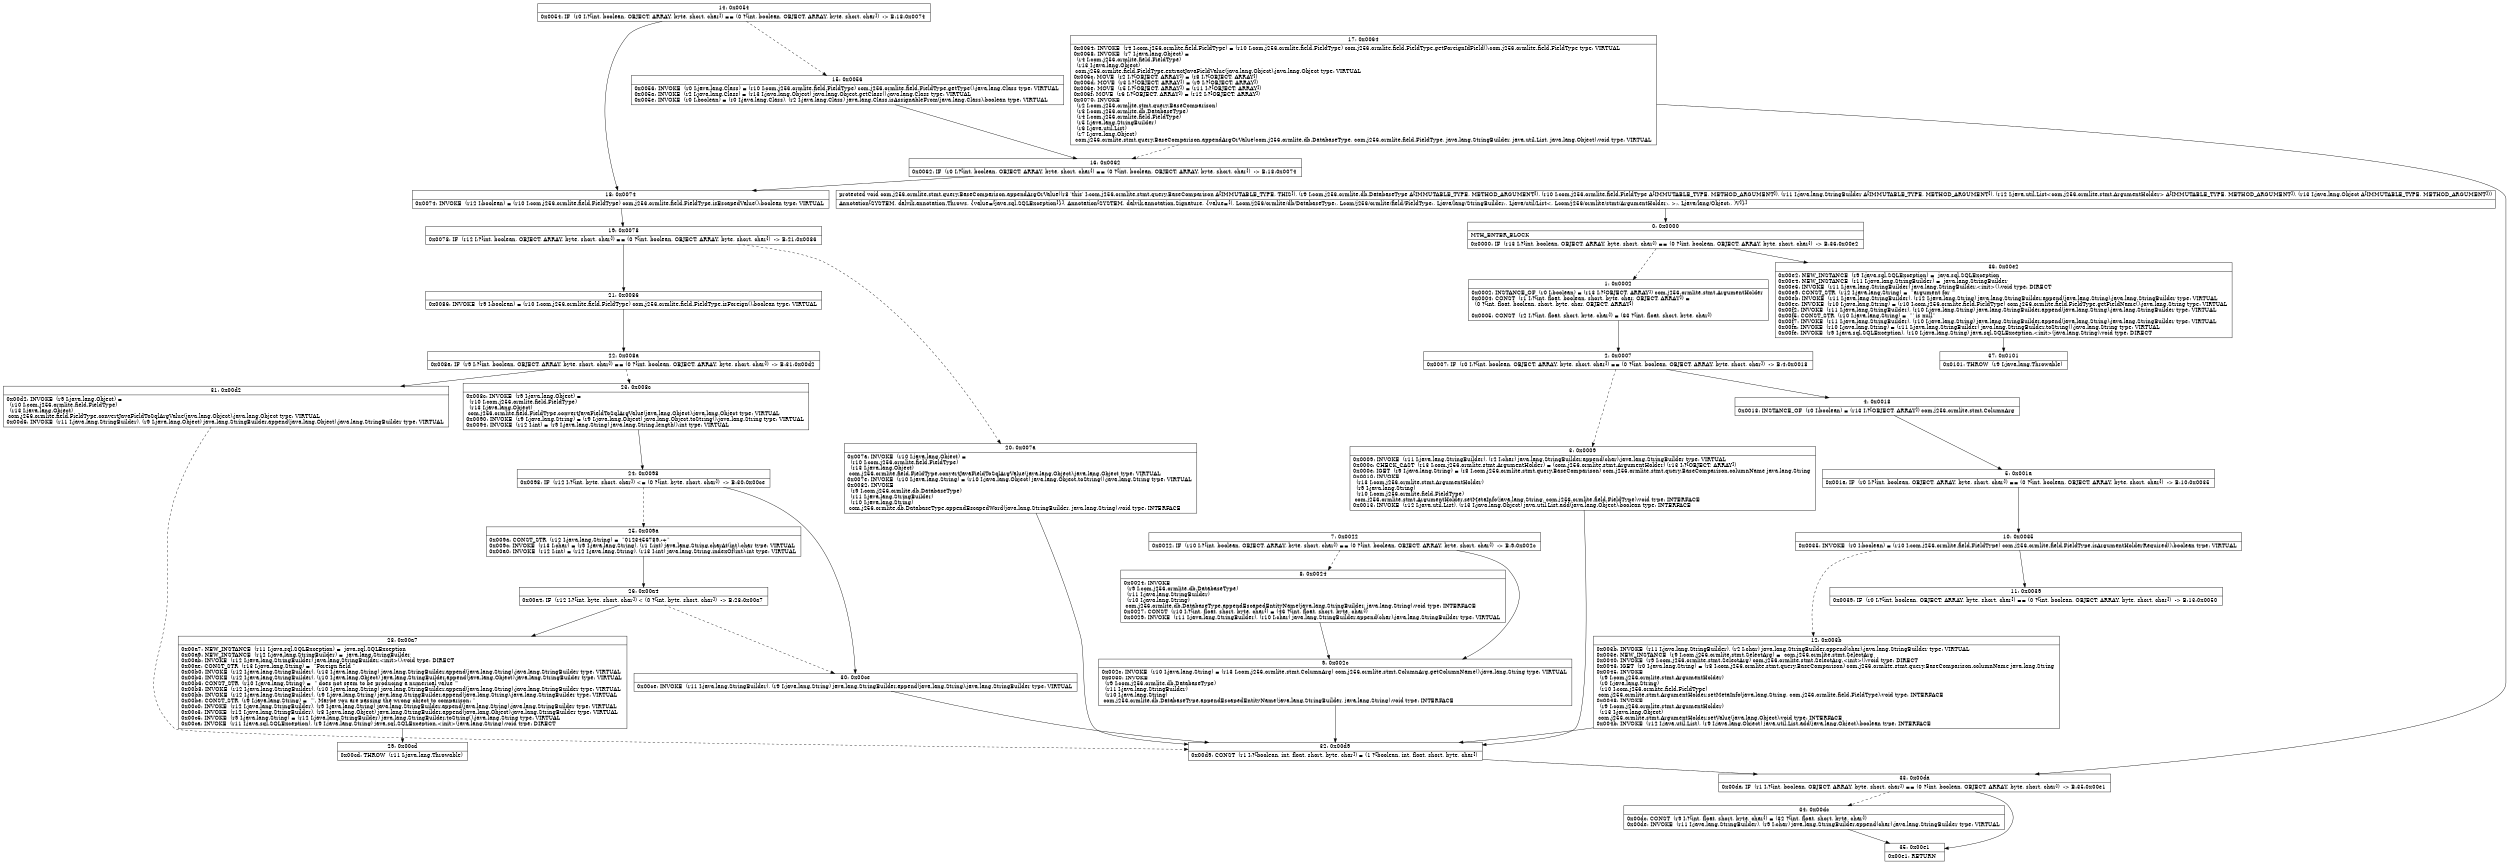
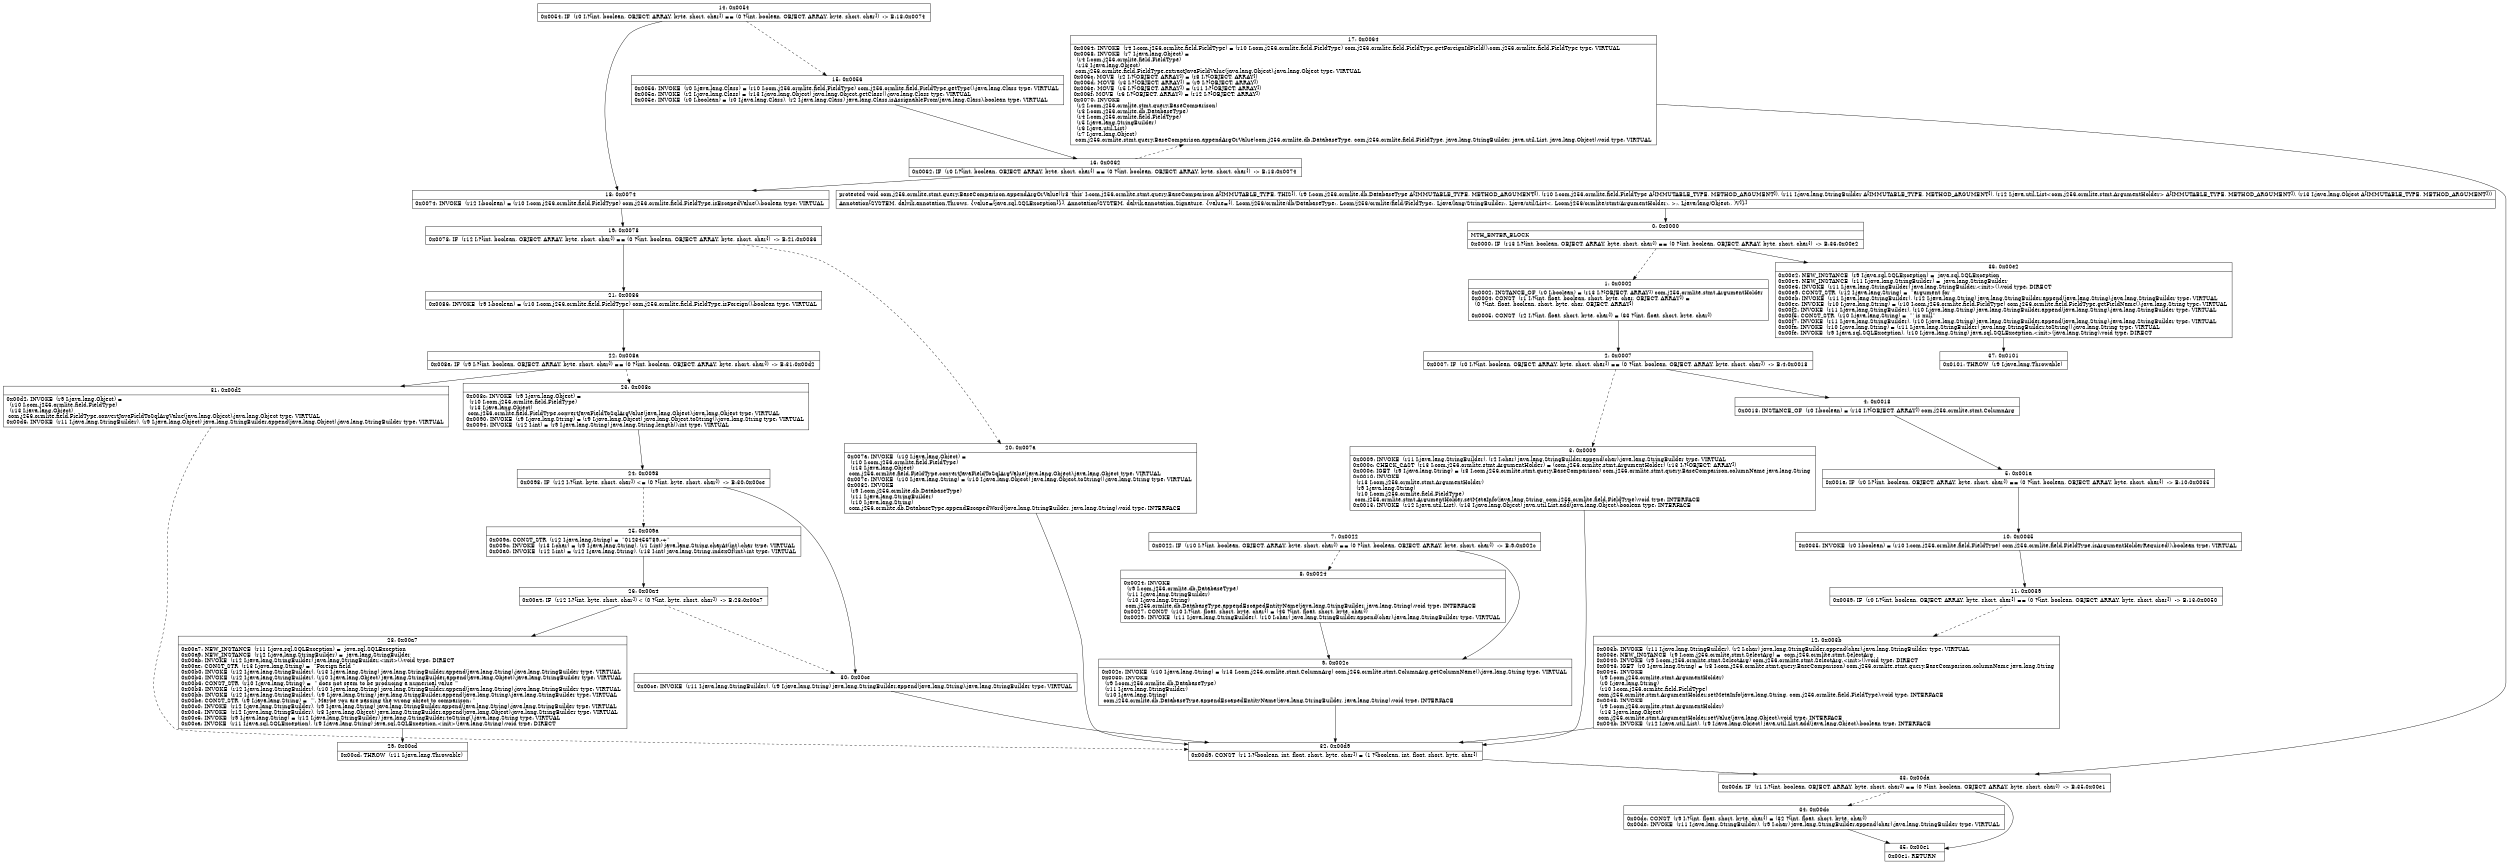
edge "17: 0x0064" -> "16: 0x0062": reversed
edge "10: 0x0035" -> "12: 0x003b": now "11: 0x0039" -> "12: 0x003b"
